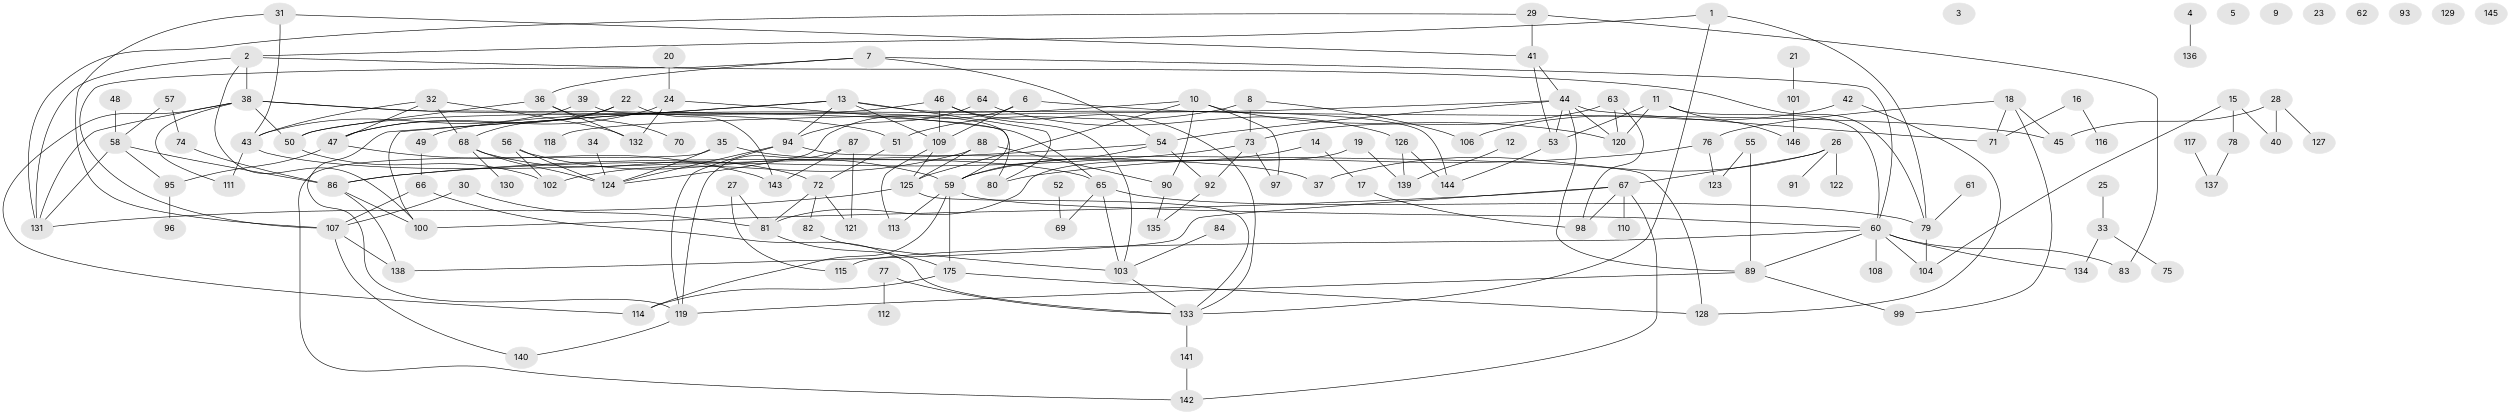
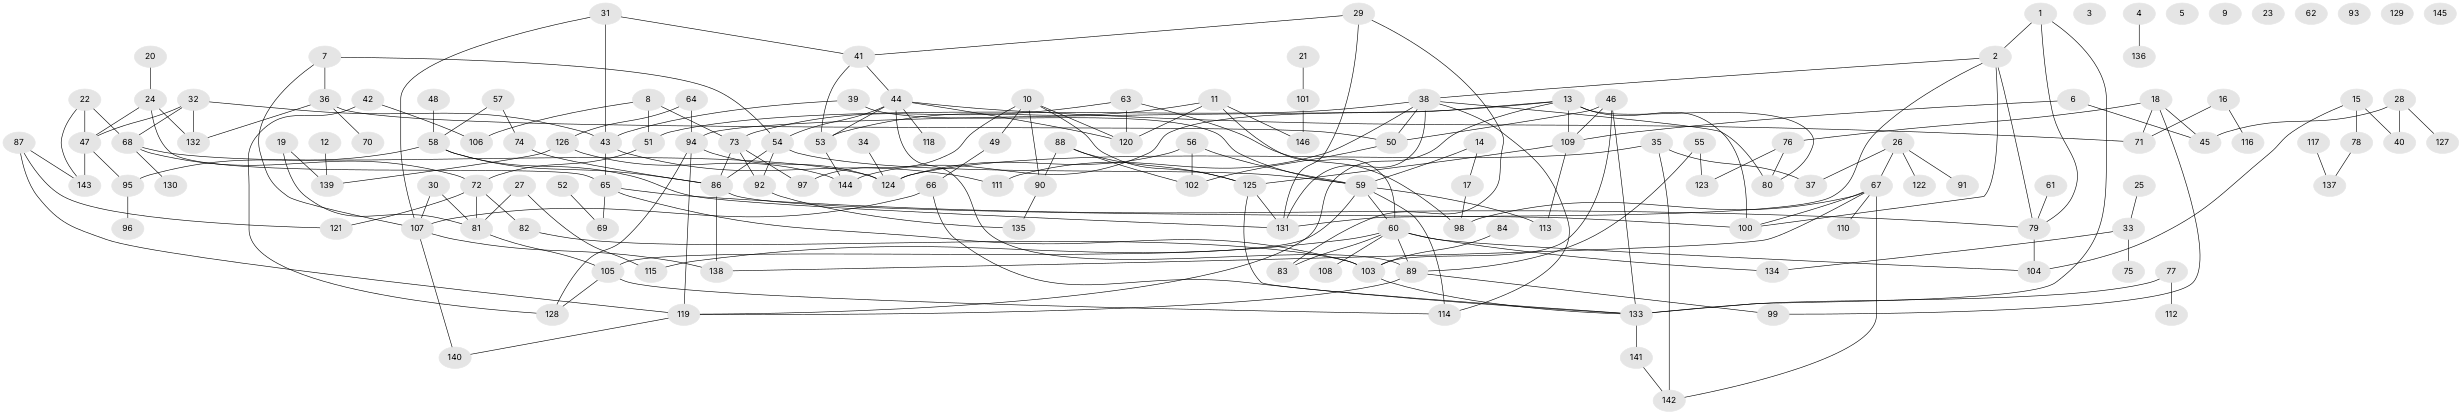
edge "7" -- "60": removed
edge "6" -- "124": removed
node "175": label "175" -> "105"
